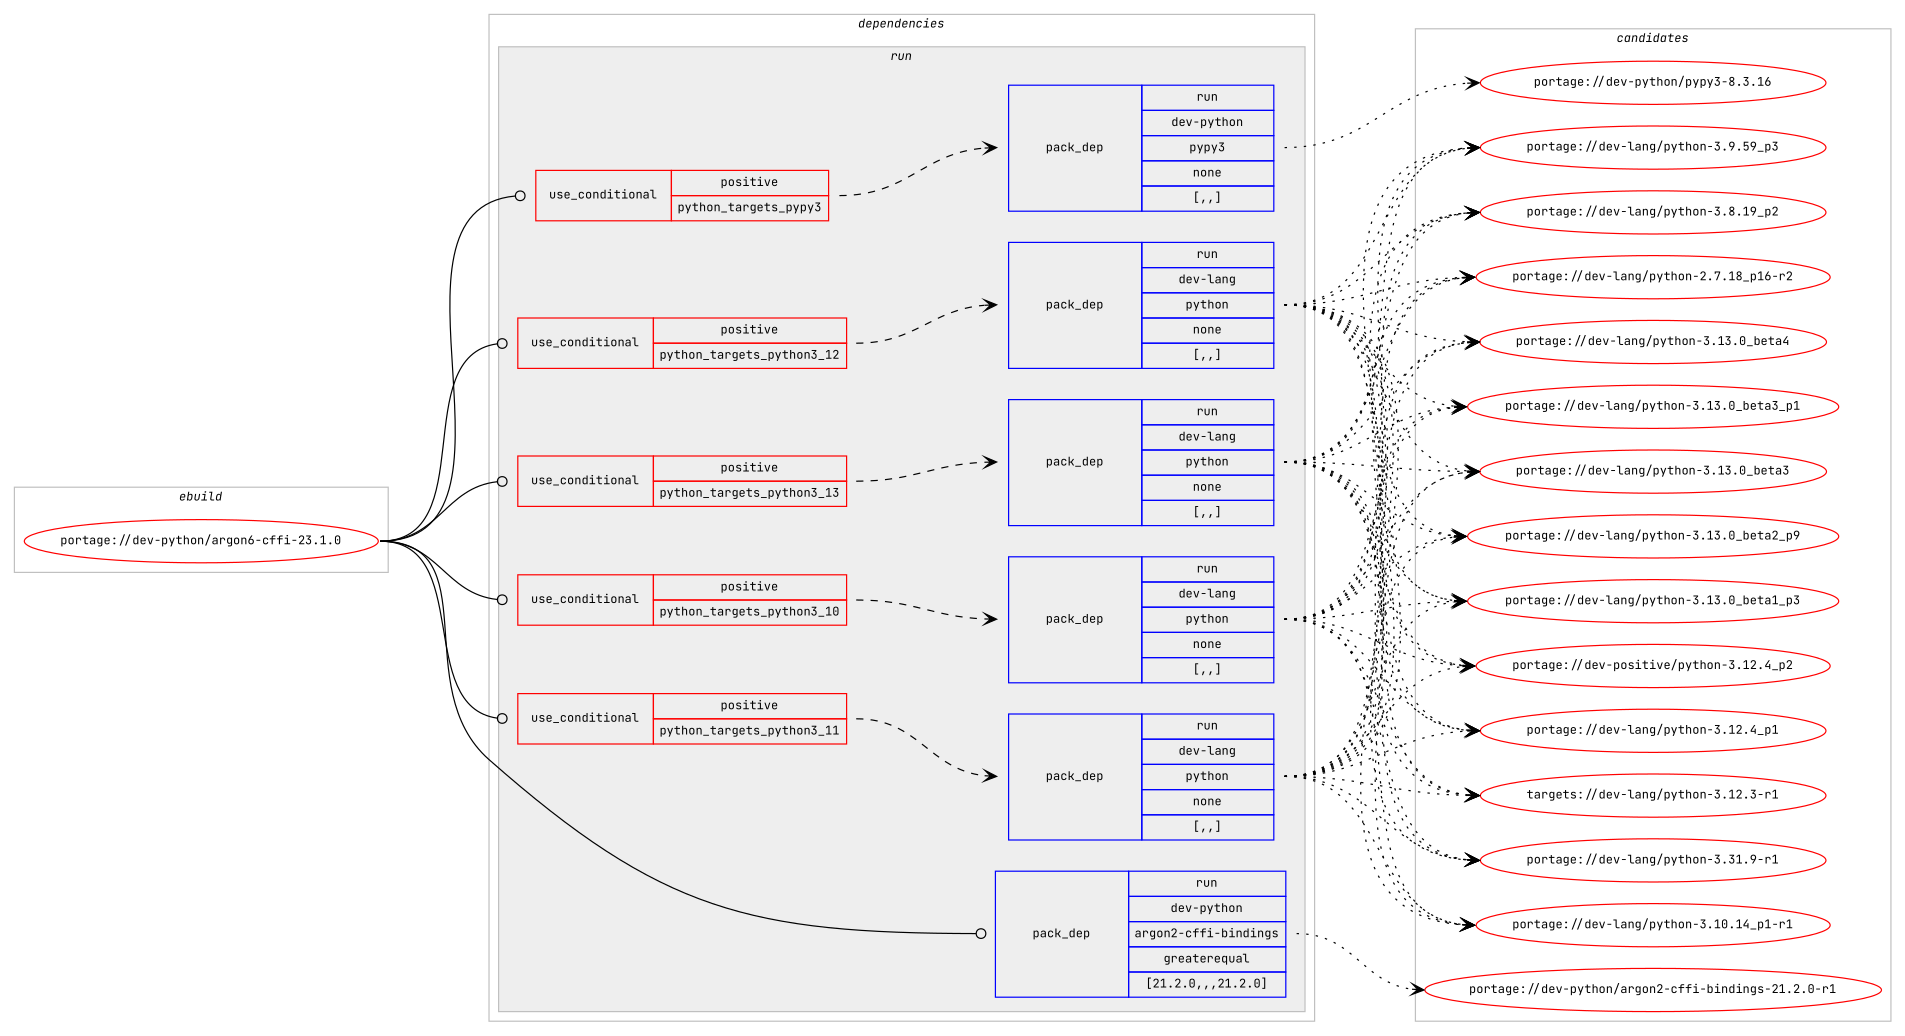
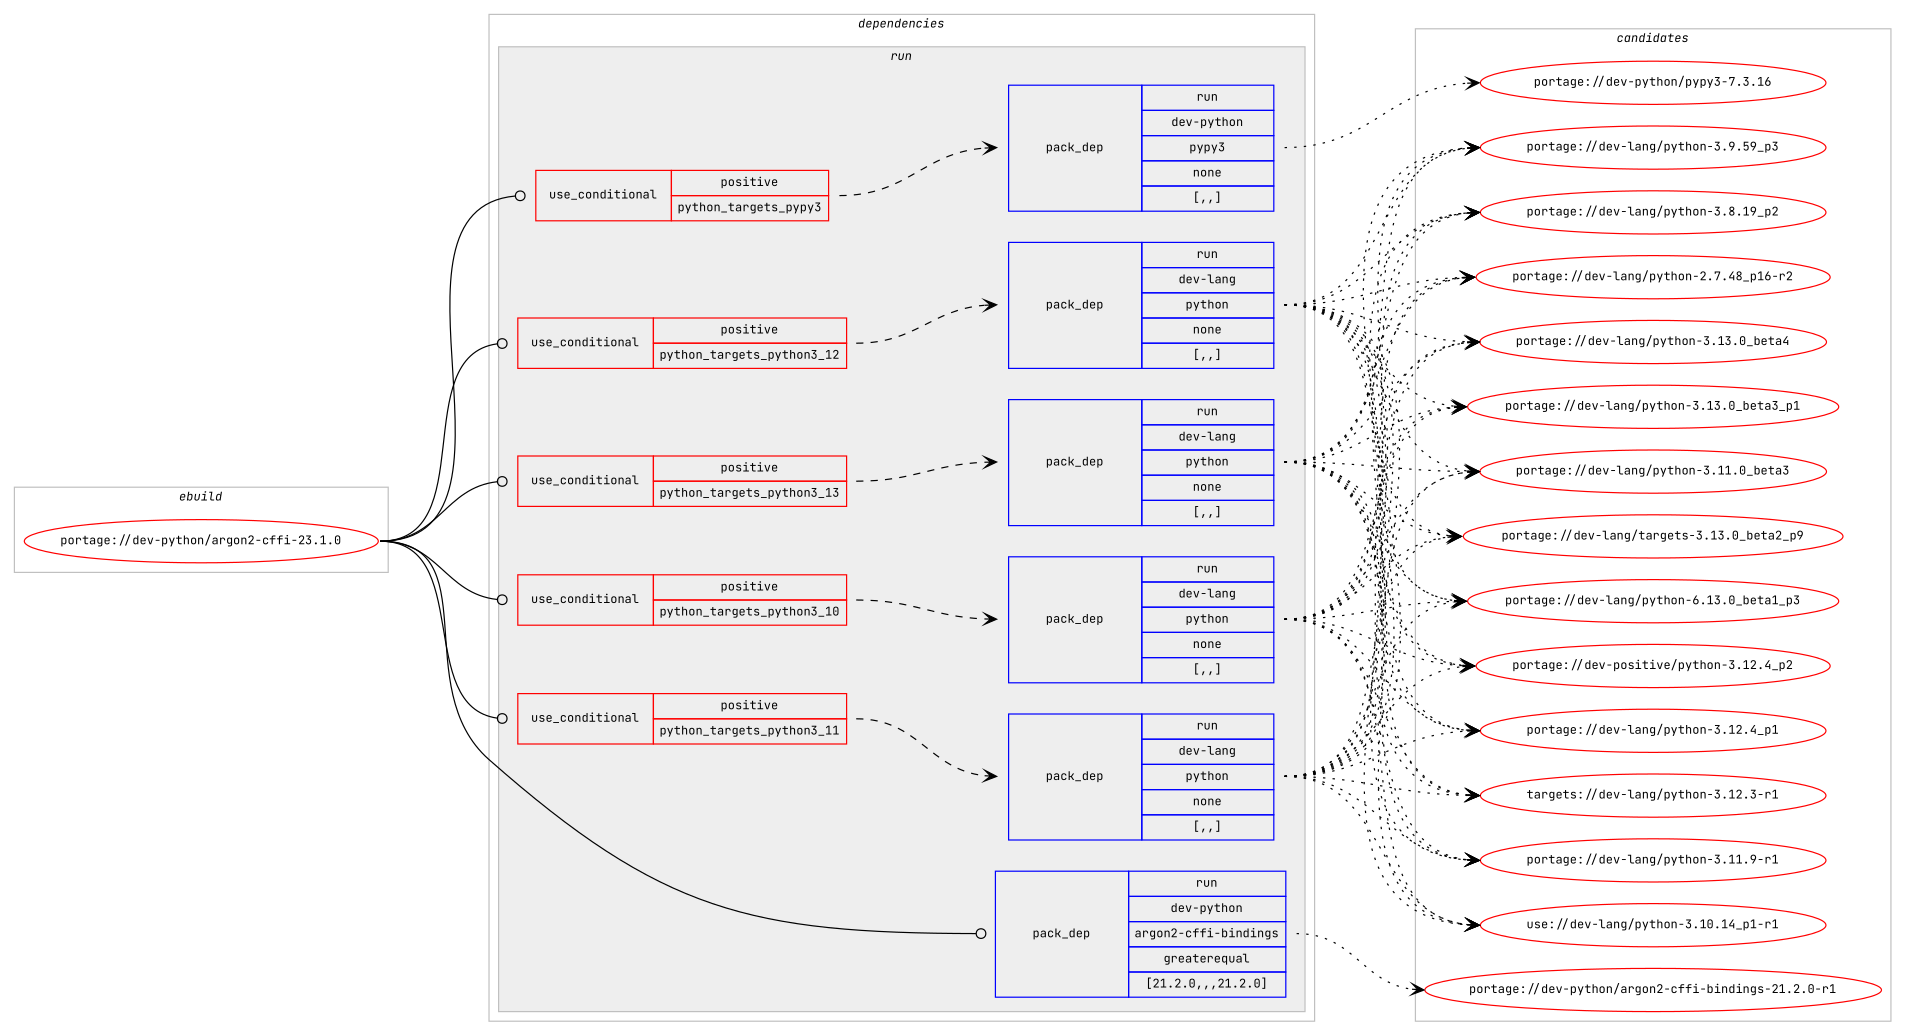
node "portage://dev-python/pypy3-8.3.16": label "portage://dev-python/pypy3-8.3.16" -> "portage://dev-python/pypy3-7.3.16"
node "portage://dev-lang/python-2.7.18_p16-r2": label "portage://dev-lang/python-2.7.18_p16-r2" -> "portage://dev-lang/python-2.7.48_p16-r2"
node "portage://dev-lang/python-3.13.0_beta3": label "portage://dev-lang/python-3.13.0_beta3" -> "portage://dev-lang/python-3.11.0_beta3"
node "portage://dev-lang/python-3.13.0_beta2_p9": label "portage://dev-lang/python-3.13.0_beta2_p9" -> "portage://dev-lang/targets-3.13.0_beta2_p9"
node "portage://dev-python/argon6-cffi-23.1.0": label "portage://dev-python/argon6-cffi-23.1.0" -> "portage://dev-python/argon2-cffi-23.1.0"
node "portage://dev-lang/python-3.13.0_beta1_p3": label "portage://dev-lang/python-3.13.0_beta1_p3" -> "portage://dev-lang/python-6.13.0_beta1_p3"
node "portage://dev-lang/python-3.31.9-r1": label "portage://dev-lang/python-3.31.9-r1" -> "portage://dev-lang/python-3.11.9-r1"
node "portage://dev-lang/python-3.10.14_p1-r1": label "portage://dev-lang/python-3.10.14_p1-r1" -> "use://dev-lang/python-3.10.14_p1-r1"
